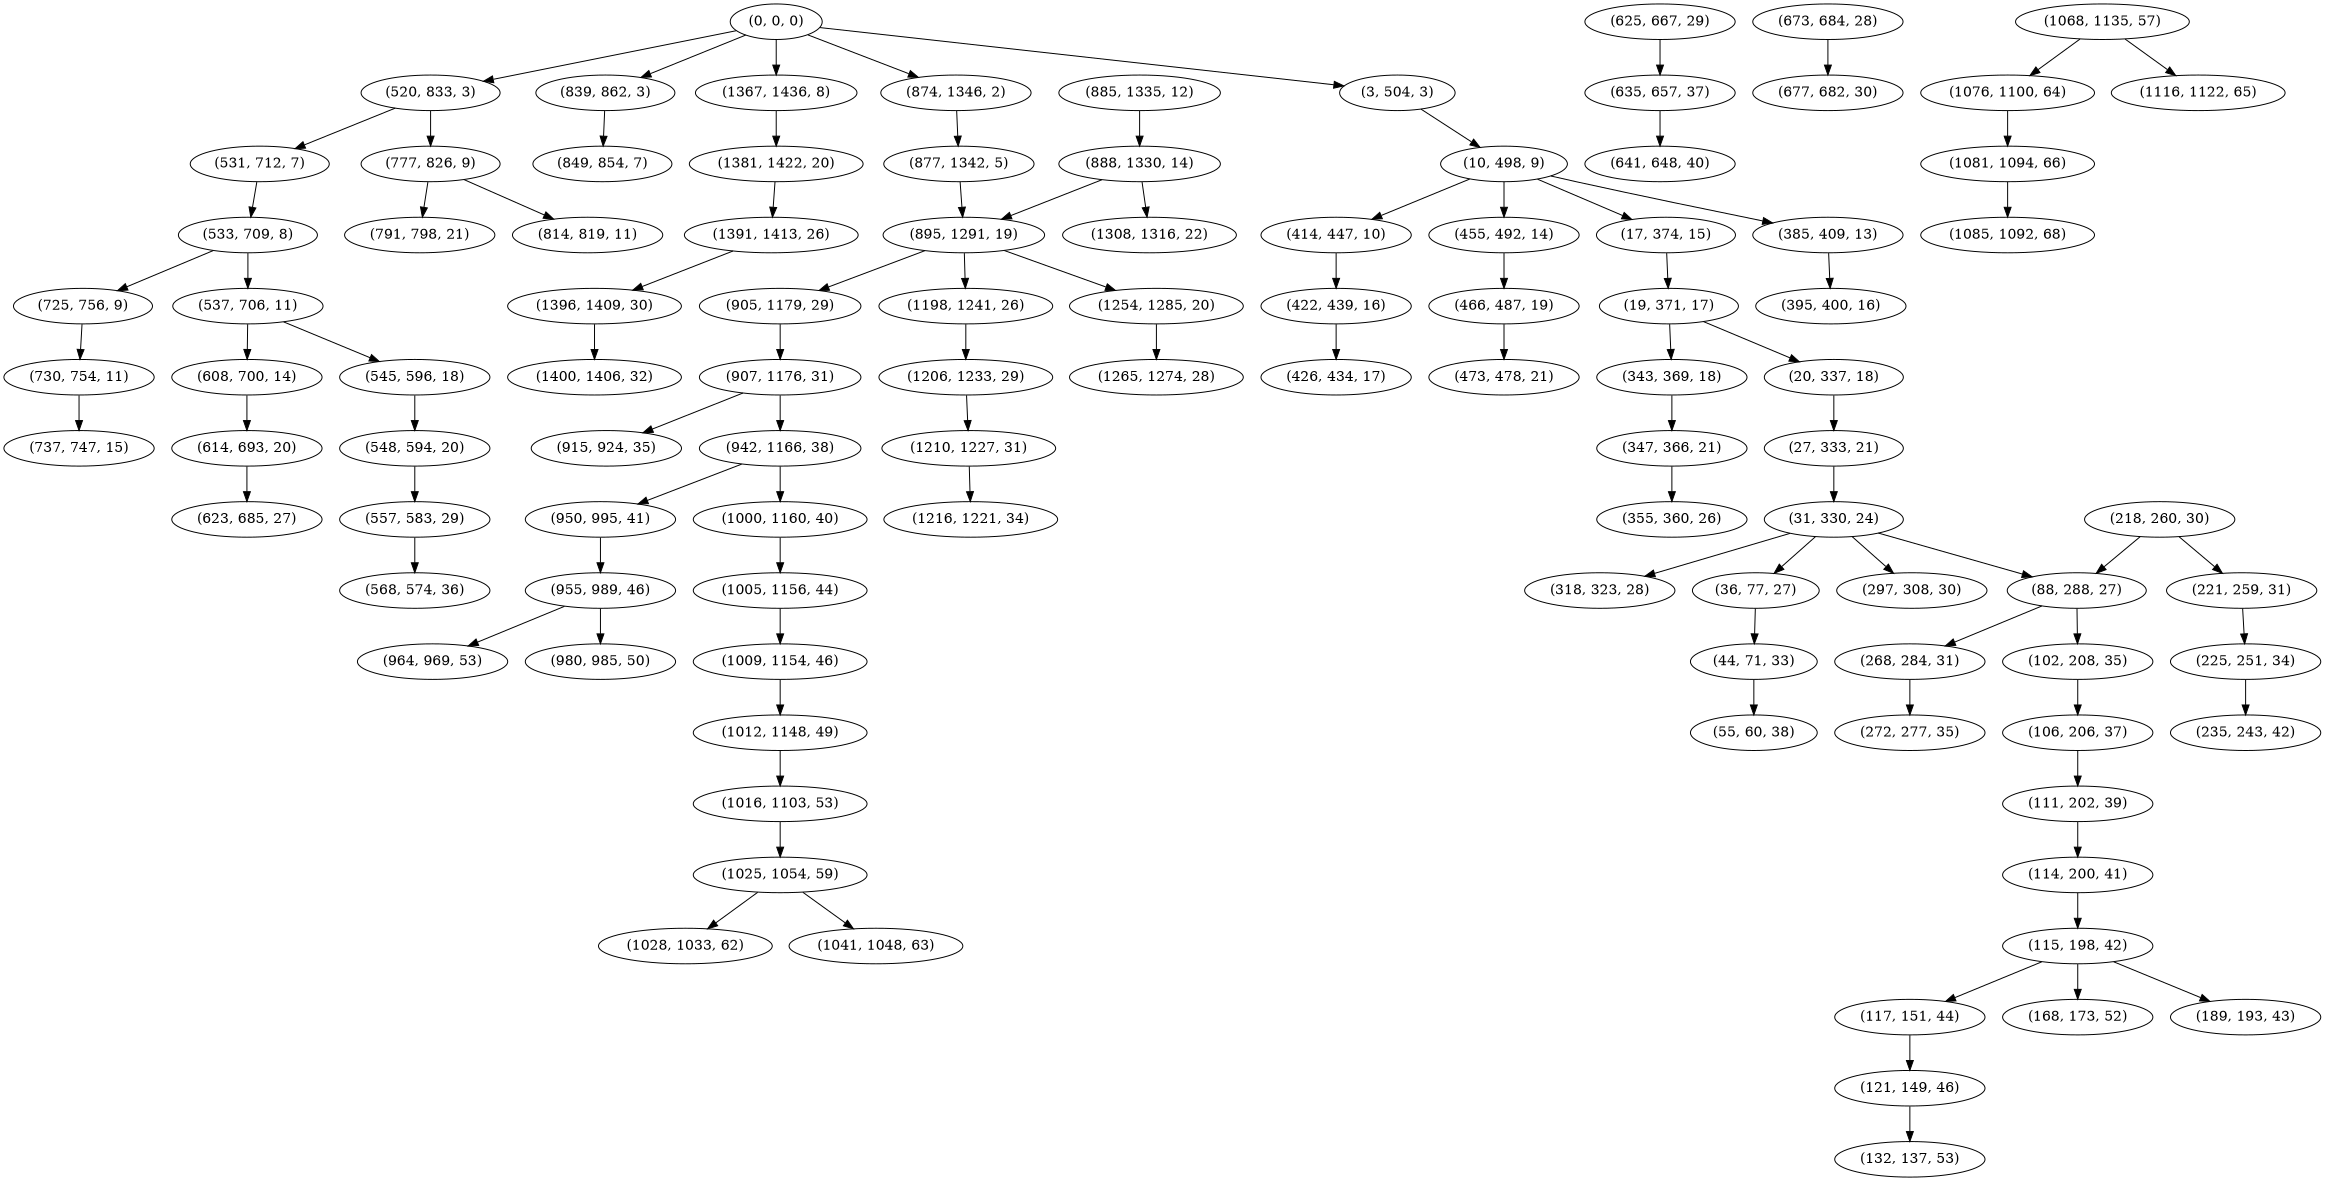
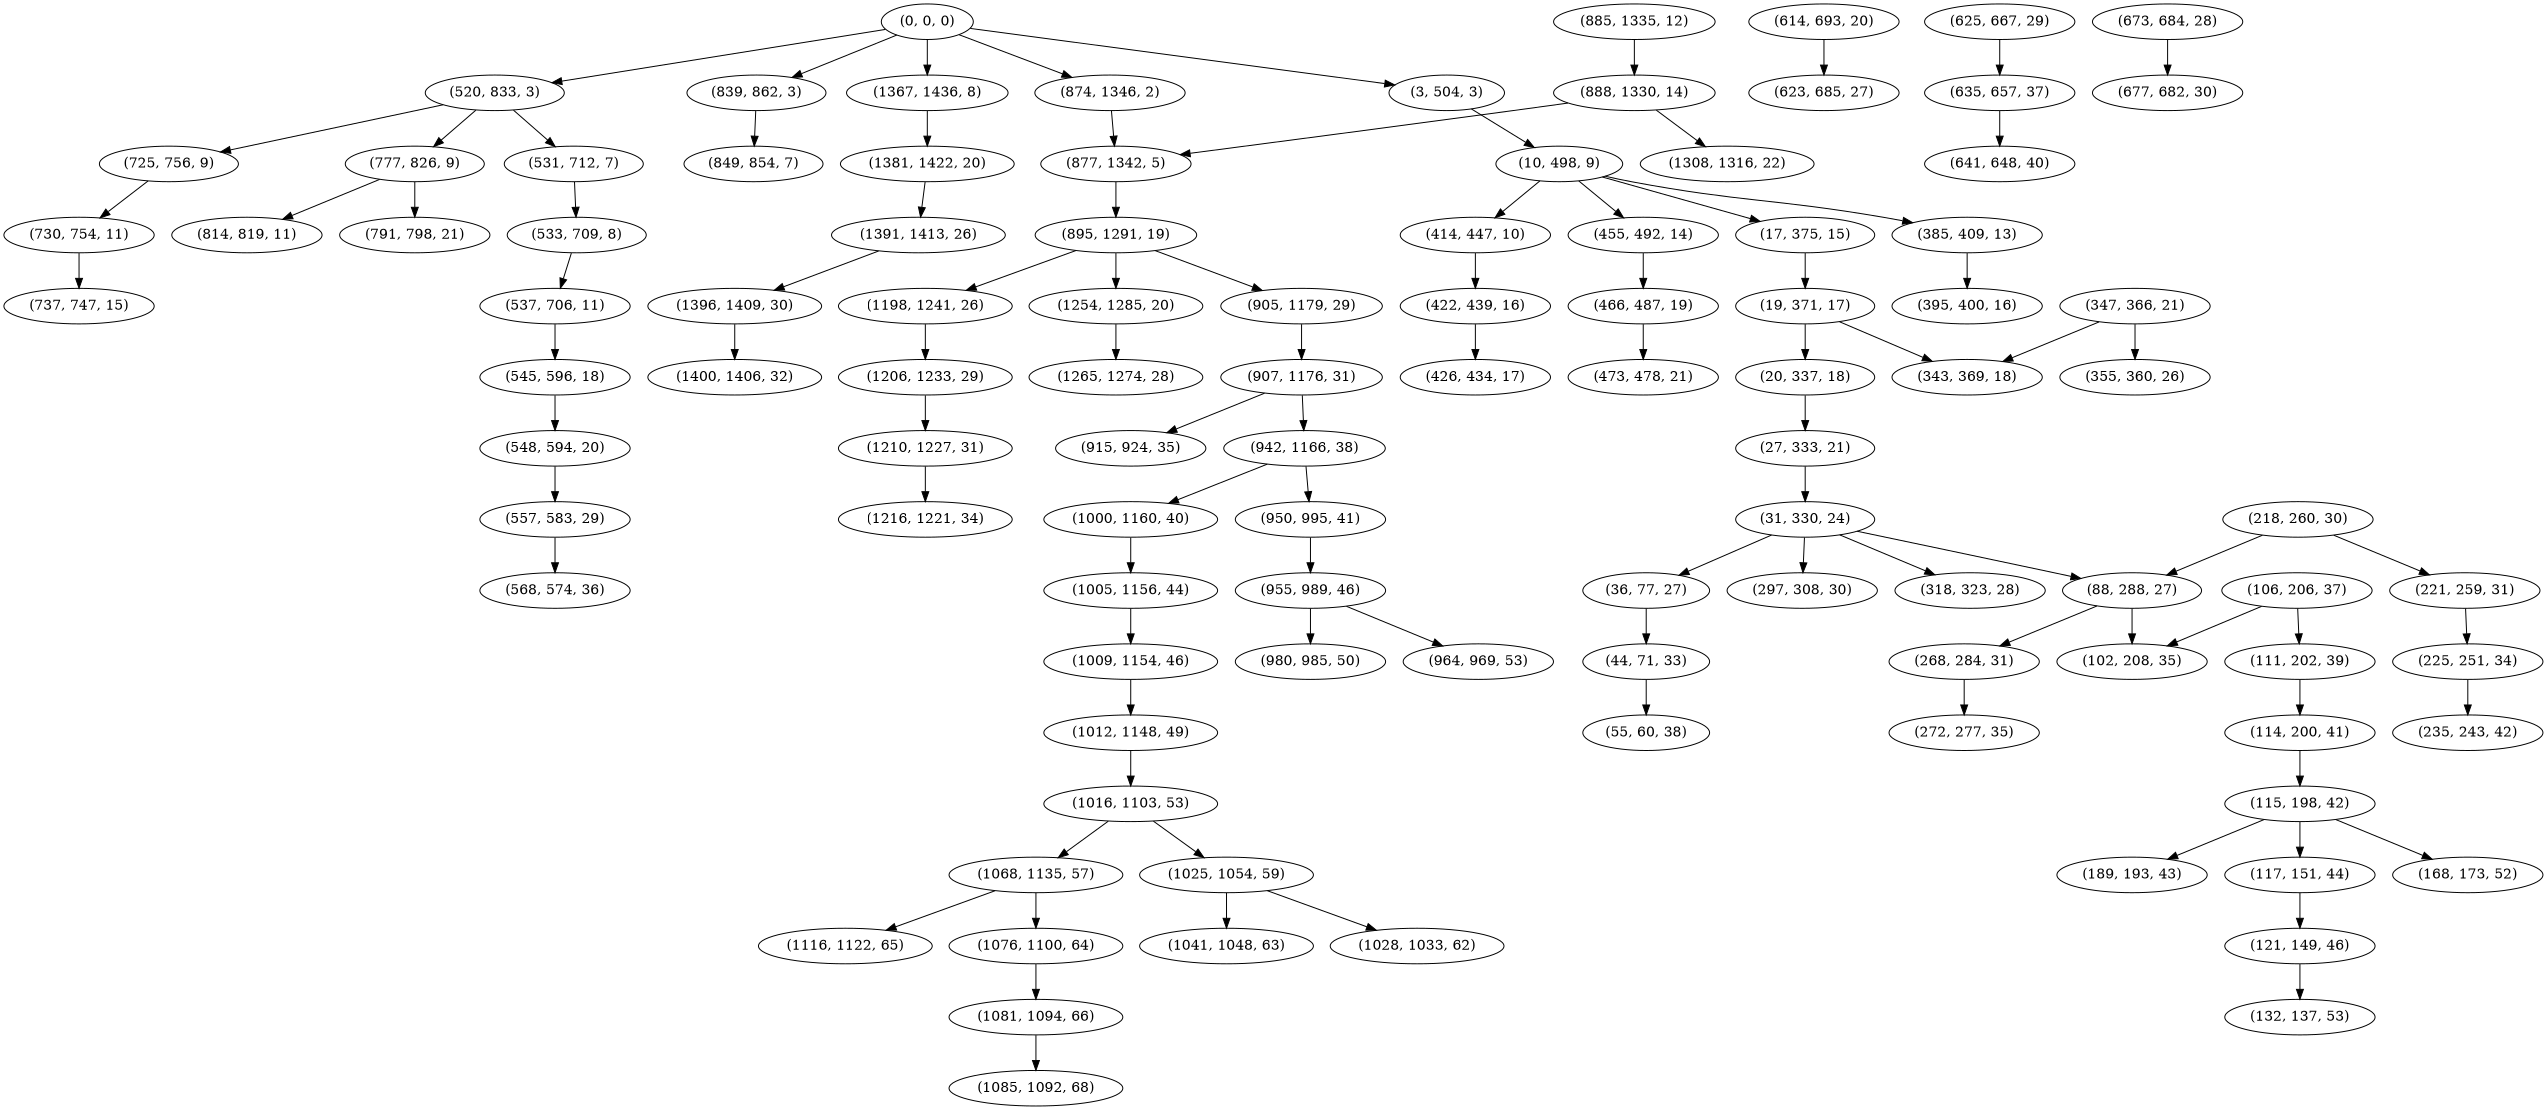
edge "(888, 1330, 14)" -> "(895, 1291, 19)": now "(888, 1330, 14)" -> "(877, 1342, 5)"
node "(17, 374, 15)": label "(17, 374, 15)" -> "(17, 375, 15)"
edge "(533, 709, 8)" -> "(725, 756, 9)": now "(520, 833, 3)" -> "(725, 756, 9)"
node "(608, 700, 14)": removed
edge "(343, 369, 18)" -> "(347, 366, 21)": reversed
edge "(102, 208, 35)" -> "(106, 206, 37)": reversed
edge "(1016, 1103, 53)" -> "(1068, 1135, 57)": added
